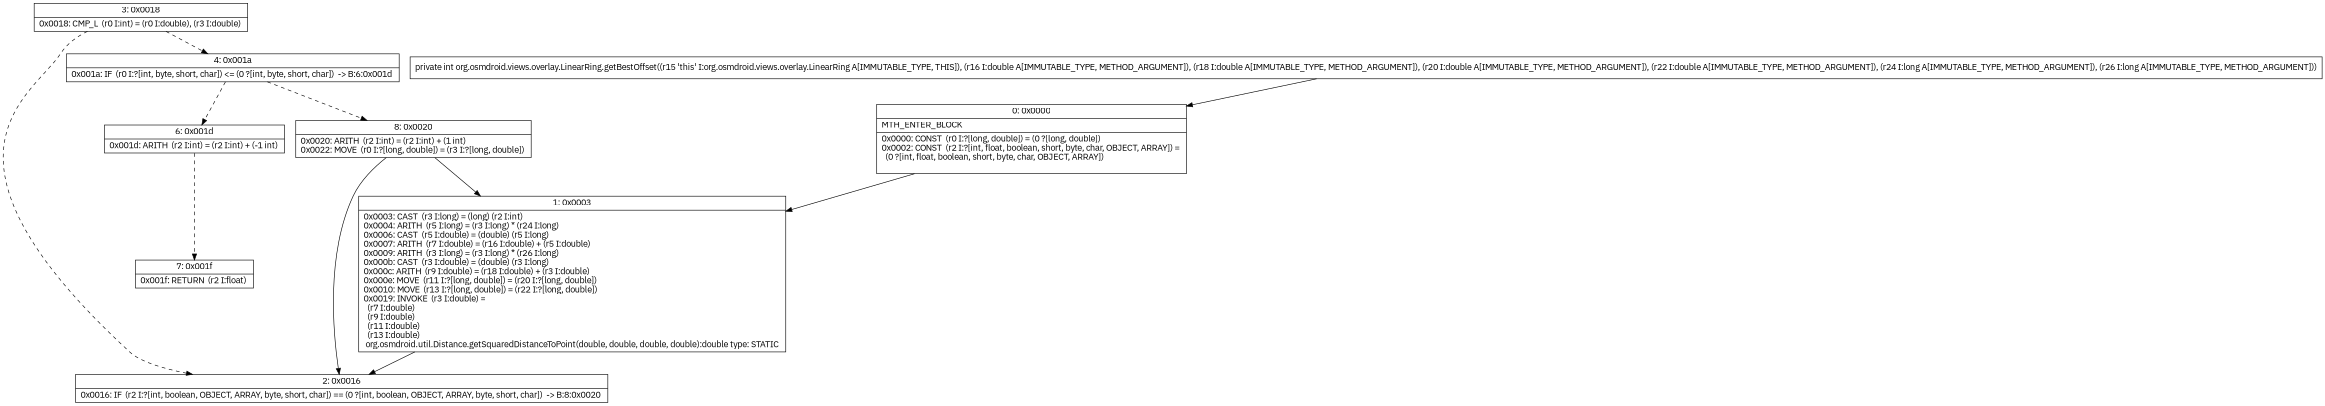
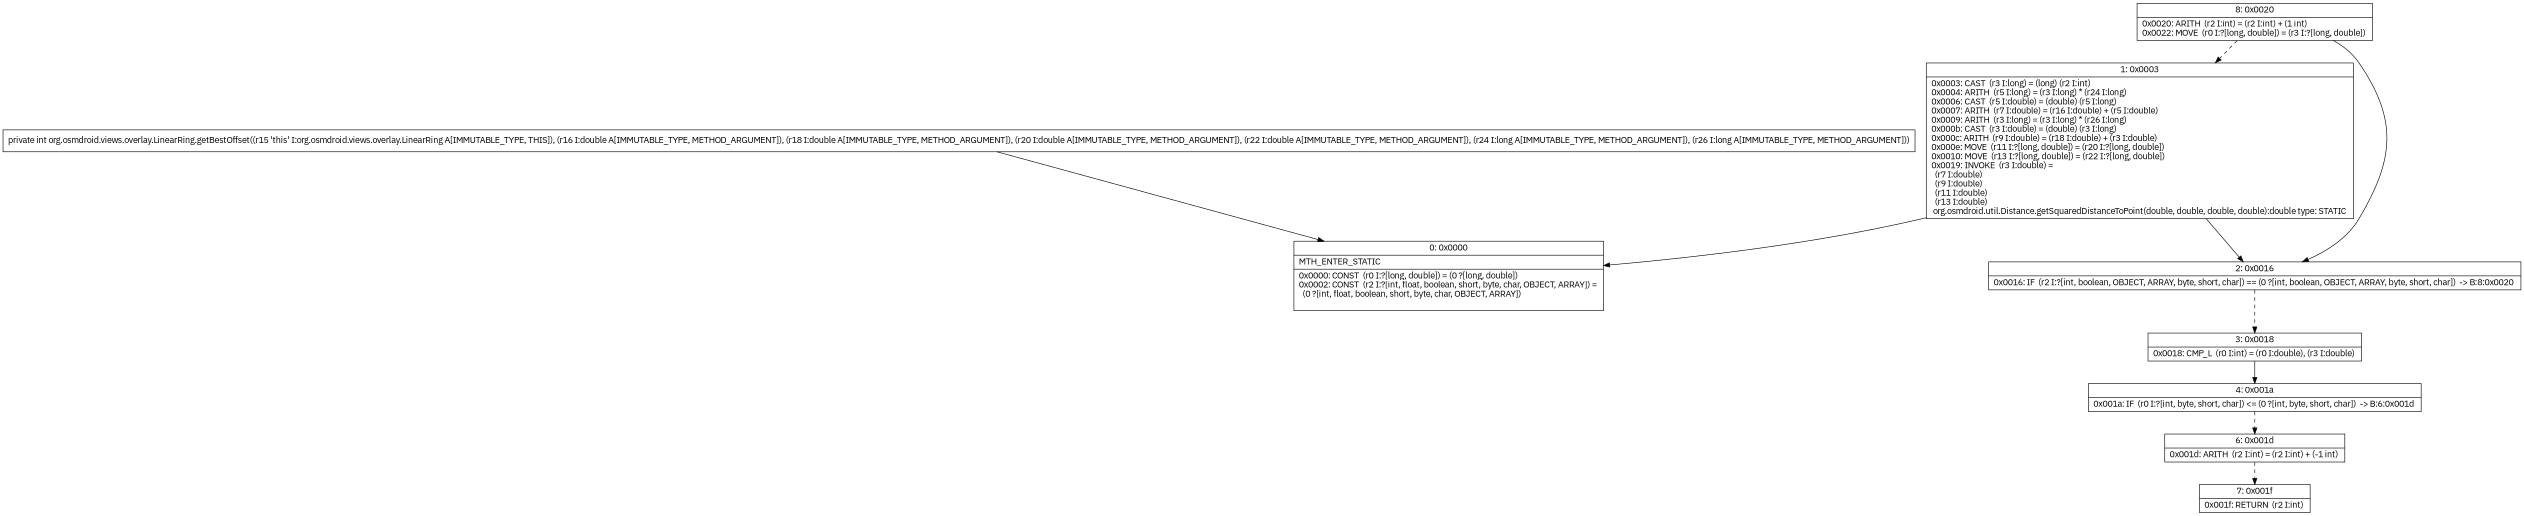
edge "3: 0x0018" -> "4: 0x001a": style dashed -> solid
edge "4: 0x001a" -> "8: 0x0020": removed
node "0: 0x0000": text "MTH_ENTER_BLOCK" -> "MTH_ENTER_STATIC"
edge "8: 0x0020" -> "1: 0x0003": style solid -> dashed
edge "0: 0x0000" -> "1: 0x0003": reversed
edge "3: 0x0018" -> "2: 0x0016": reversed
node "7: 0x001f": text "0x001f: RETURN  (r2 I:float)" -> "0x001f: RETURN  (r2 I:int)"
